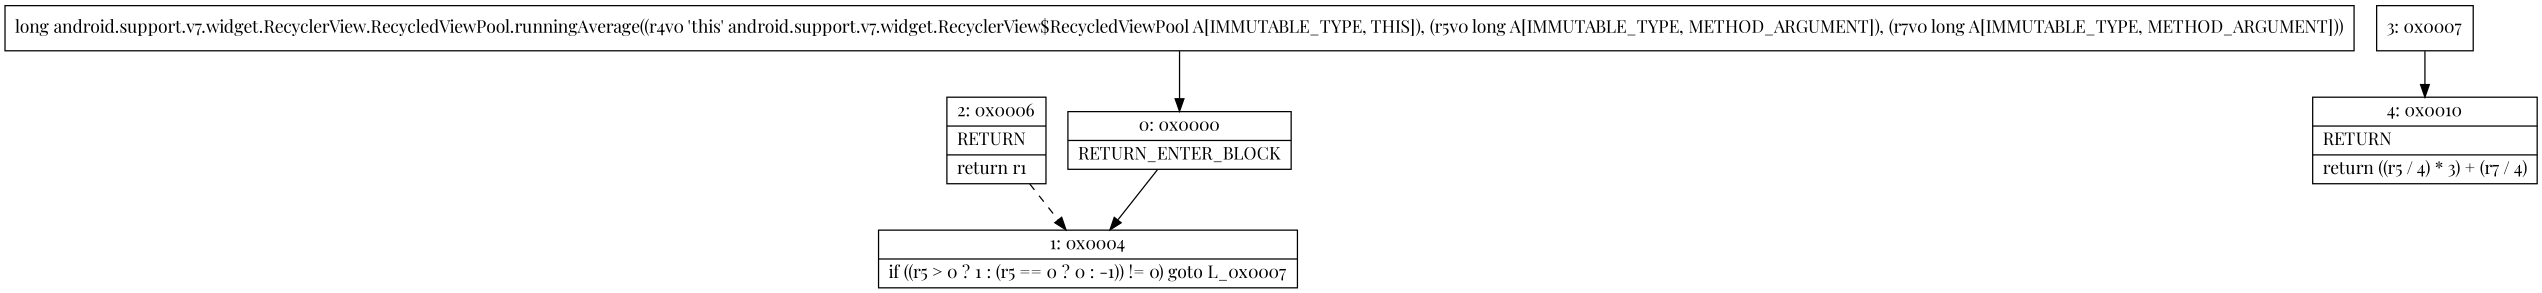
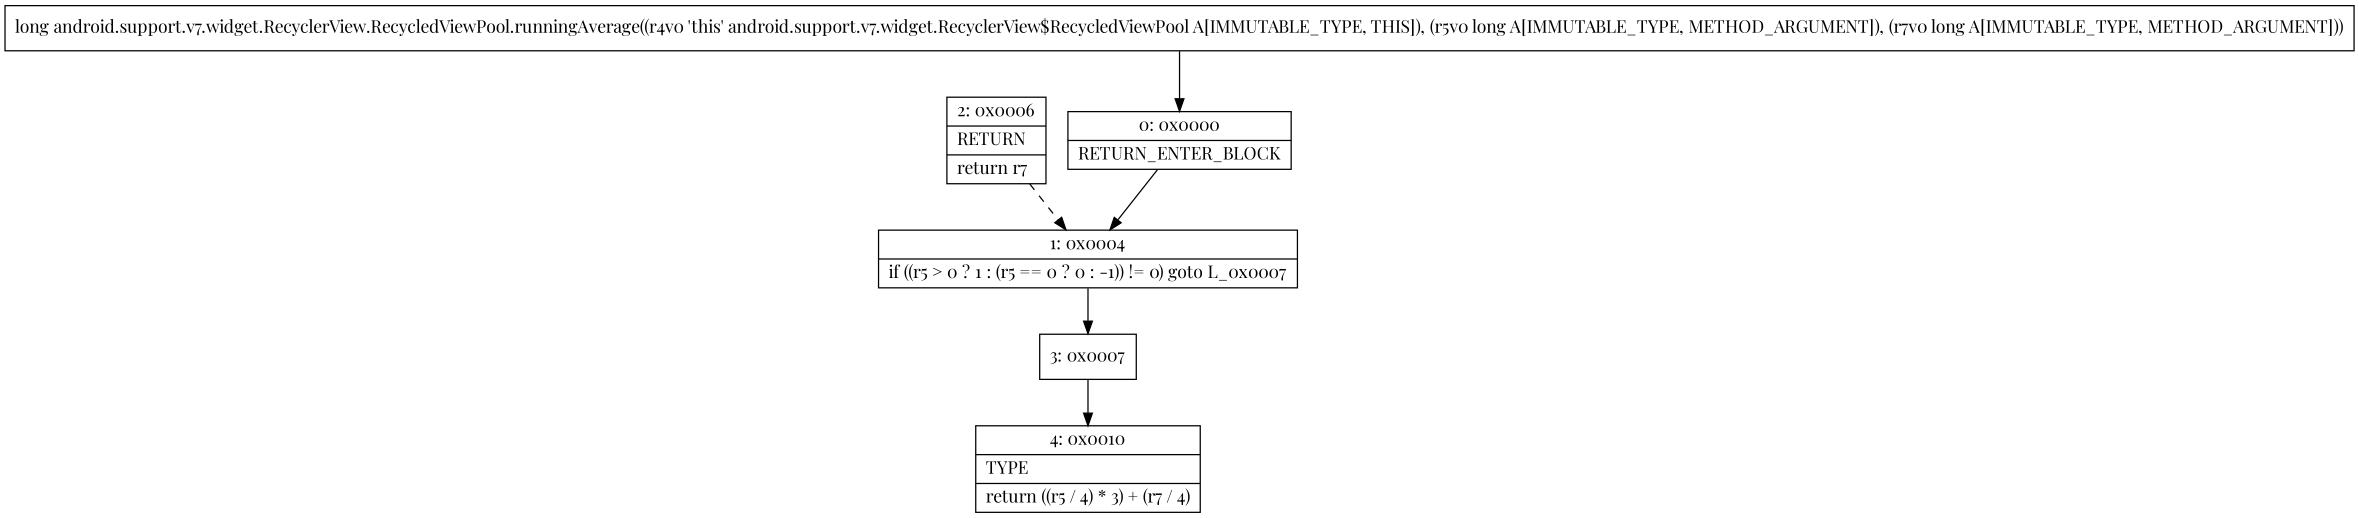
node "4: 0x0010": text "RETURN" -> "TYPE"
node "2: 0x0006": text "return r1" -> "return r7"
edge "1: 0x0004" -> "3: 0x0007": added
